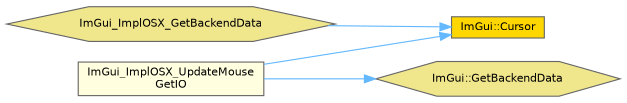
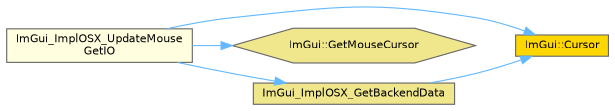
node "ImGui_ImplOSX_GetBackendData": shape hexagon -> box
edge "ImGui_ImplOSX_UpdateMouse GetIO" -> "ImGui_ImplOSX_GetBackendData": added
node "ImGui::GetBackendData": label "ImGui::GetBackendData" -> "ImGui::GetMouseCursor"
